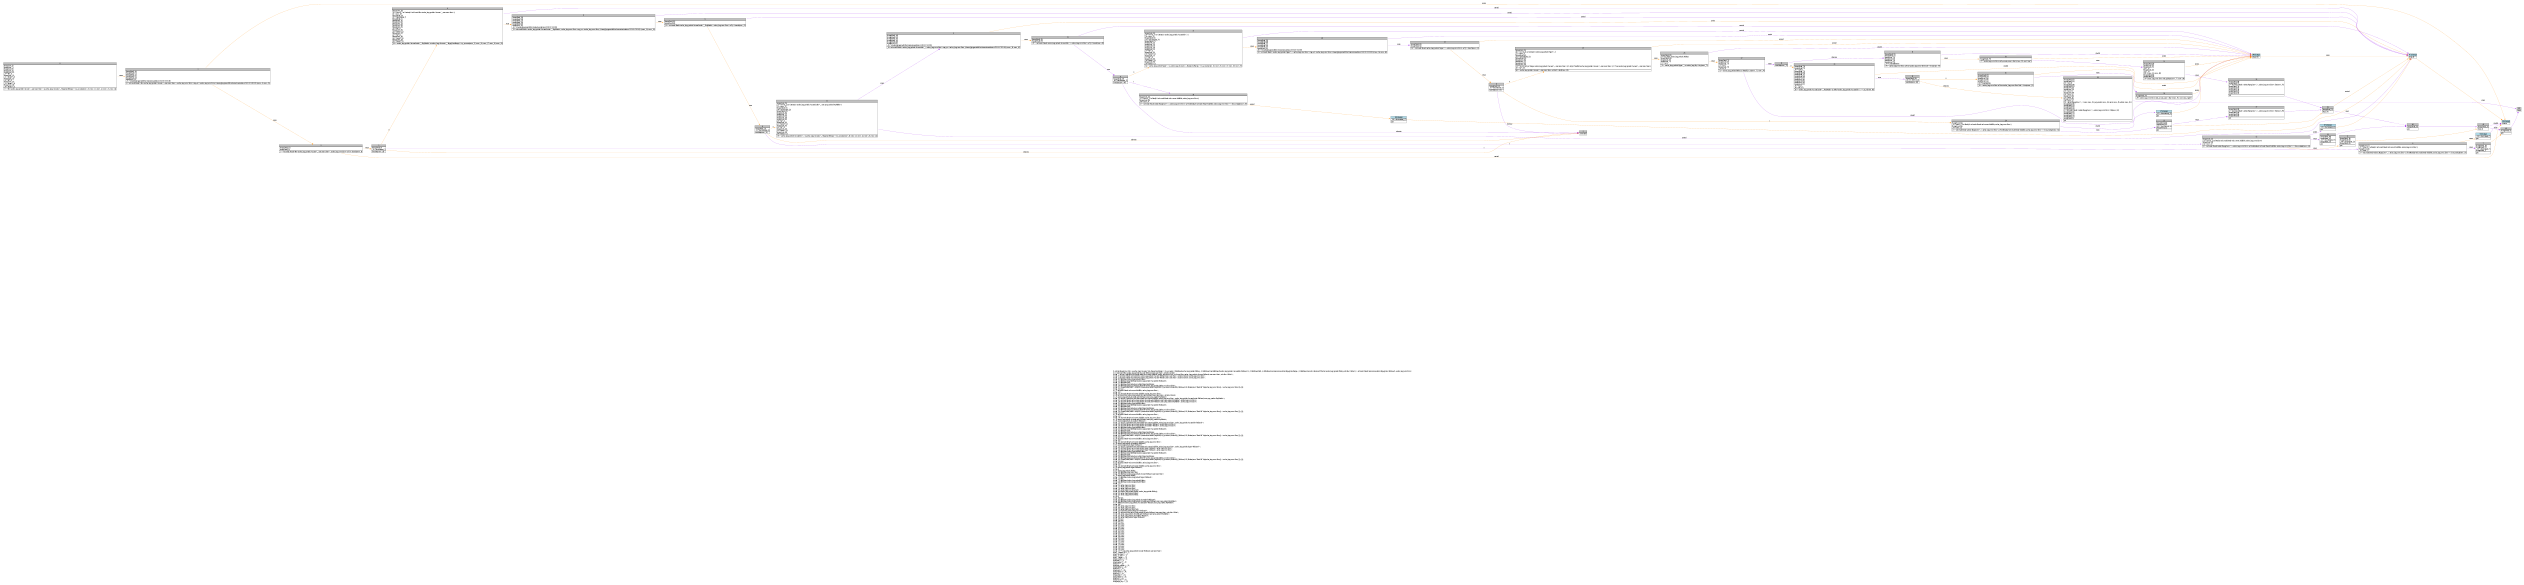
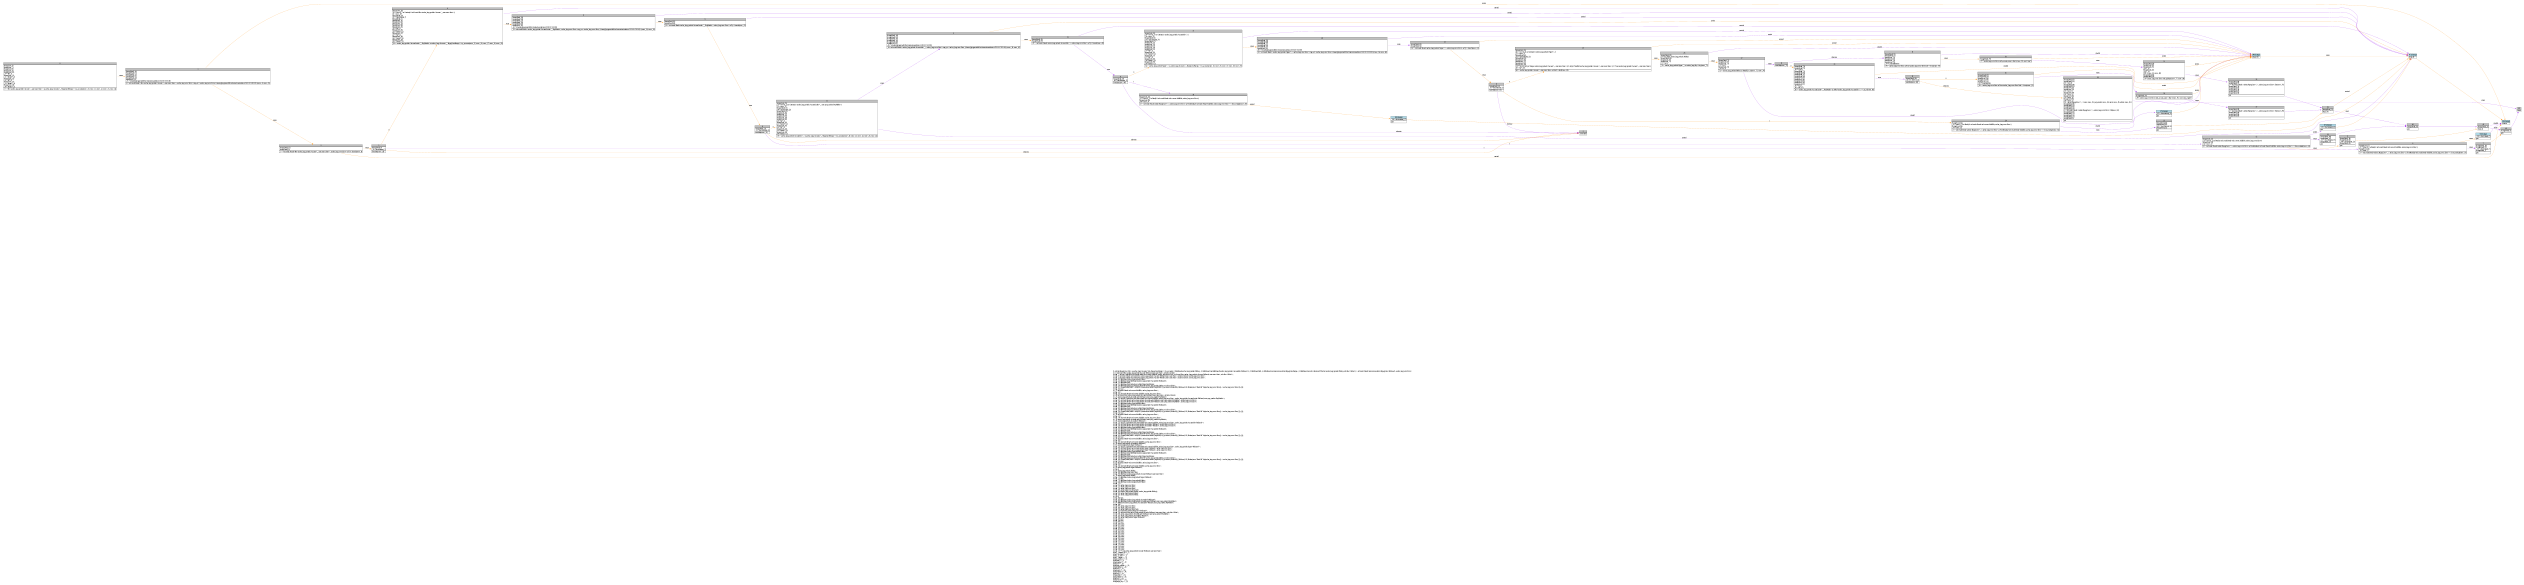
edge "25" -> "37": now "36" -> "37"
